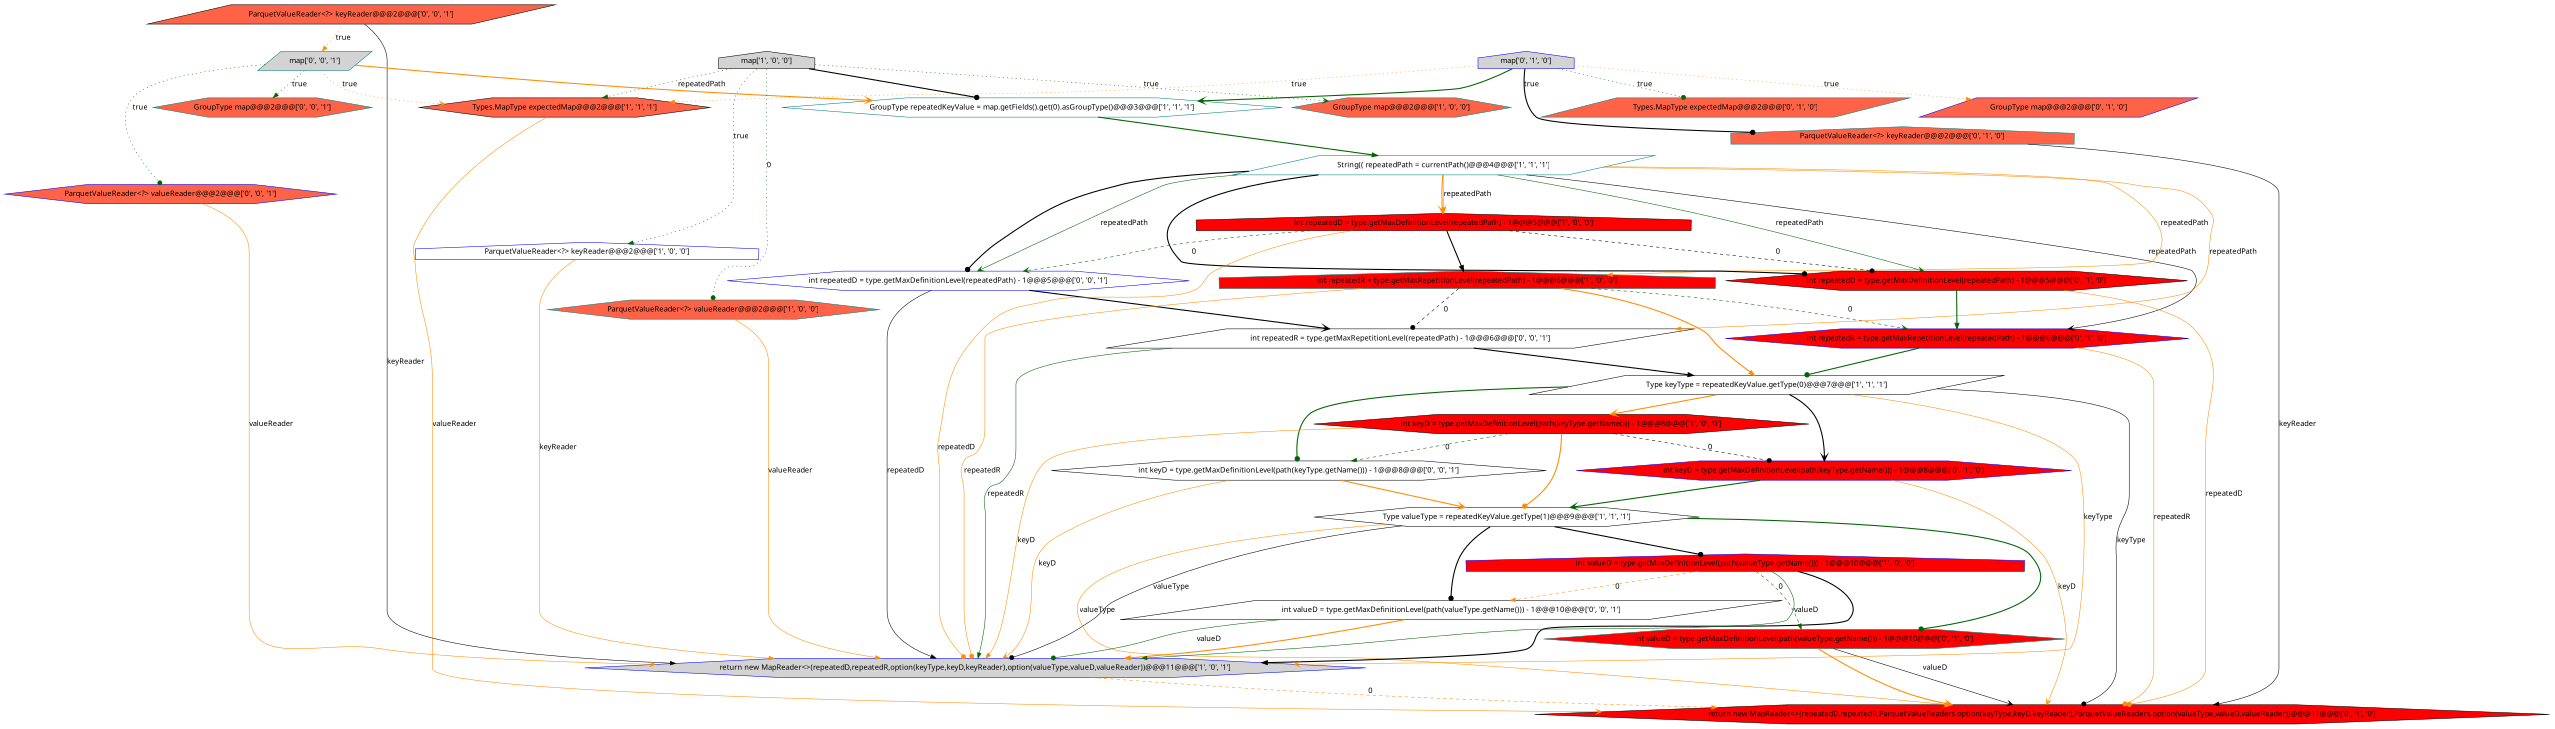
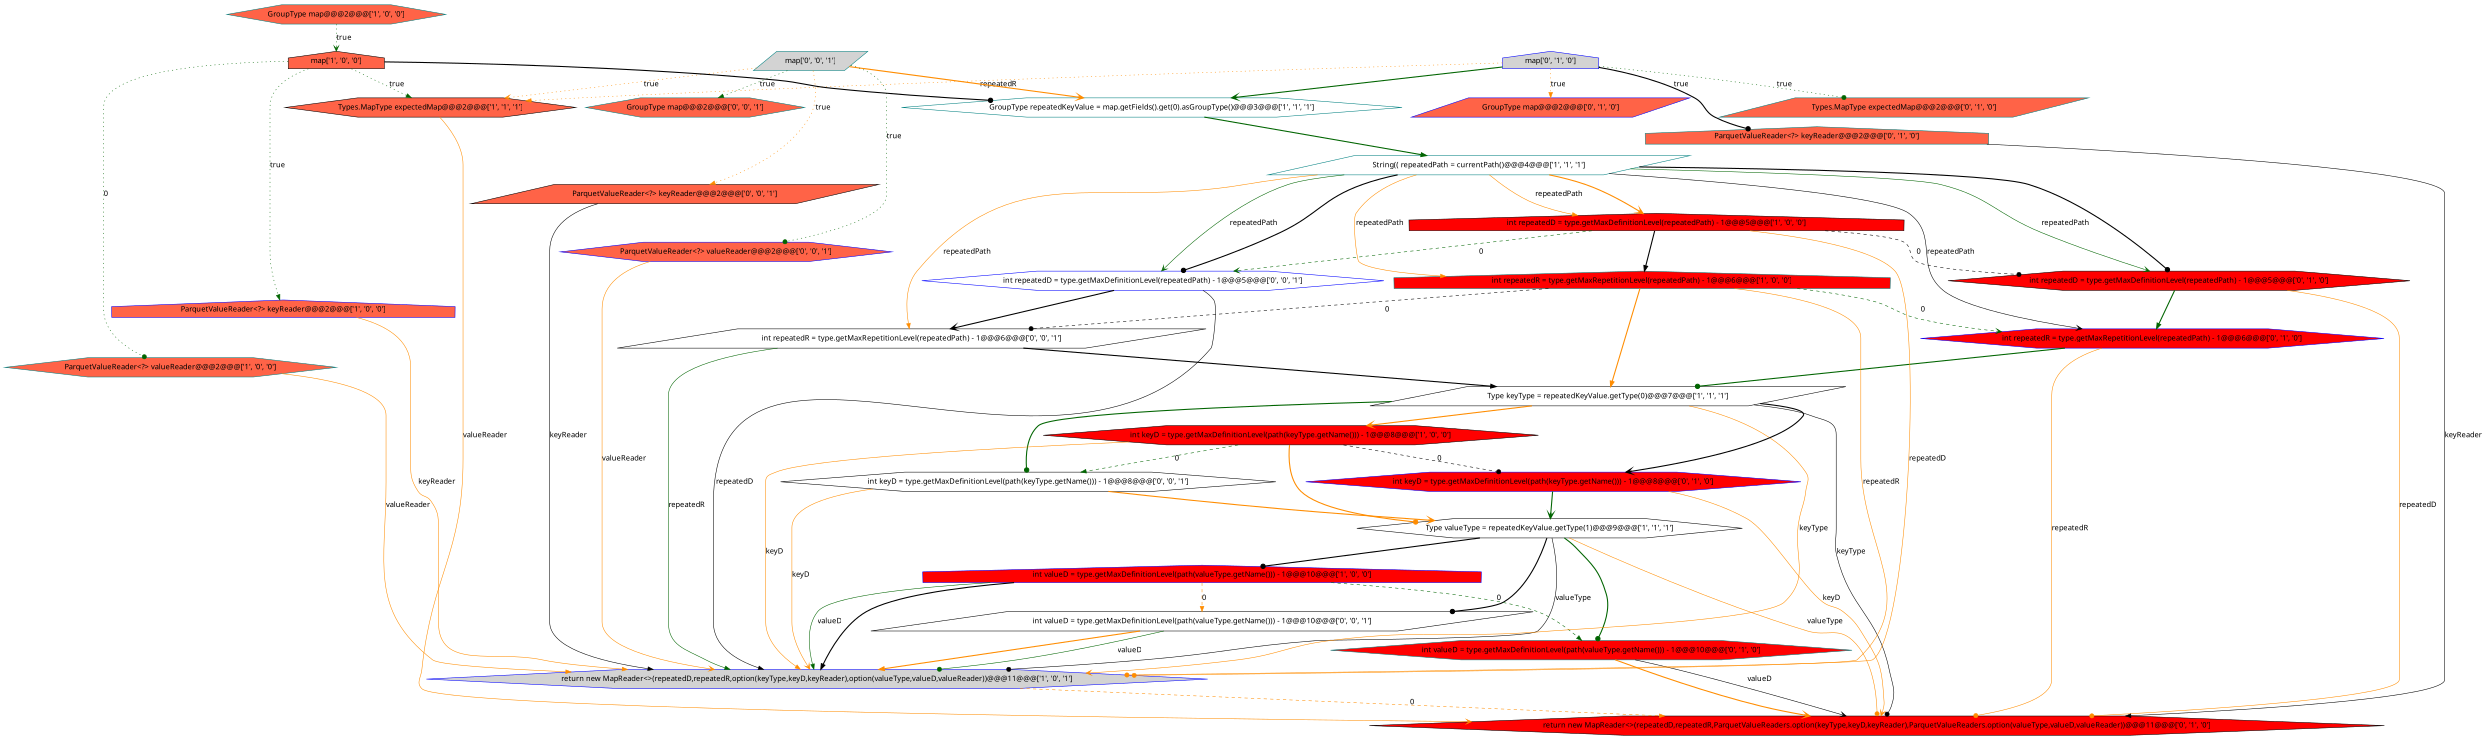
edge "ParquetValueReader<?> keyReader@@@2@@@['0', '0', '1']" -> "map['0', '0', '1']": reversed
node "map['1', '0', '0']": fillcolor lightgray -> tomato
edge "map['1', '0', '0']" -> "GroupType map@@@2@@@['1', '0', '0']": reversed
edge "map['1', '0', '0']" -> "Types.MapType expectedMap@@@2@@@['1', '1', '1']": label "repeatedPath" -> "true"
edge "map['0', '1', '0']" -> "Types.MapType expectedMap@@@2@@@['1', '1', '1']": label "true" -> "repeatedR"
node "ParquetValueReader<?> keyReader@@@2@@@['1', '0', '0']": fillcolor white -> tomato
